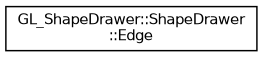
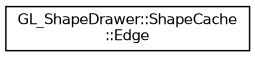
node "GL_ShapeDrawer::ShapeDrawer ::Edge": label "GL_ShapeDrawer::ShapeDrawer ::Edge" -> "GL_ShapeDrawer::ShapeCache ::Edge"
